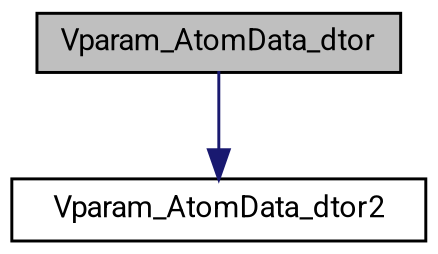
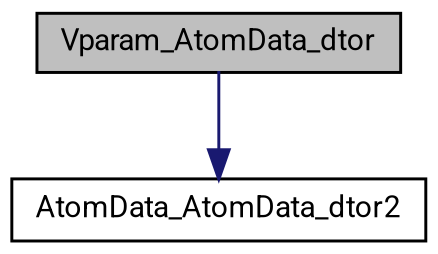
node "Vparam_AtomData_dtor2": label "Vparam_AtomData_dtor2" -> "AtomData_AtomData_dtor2"
